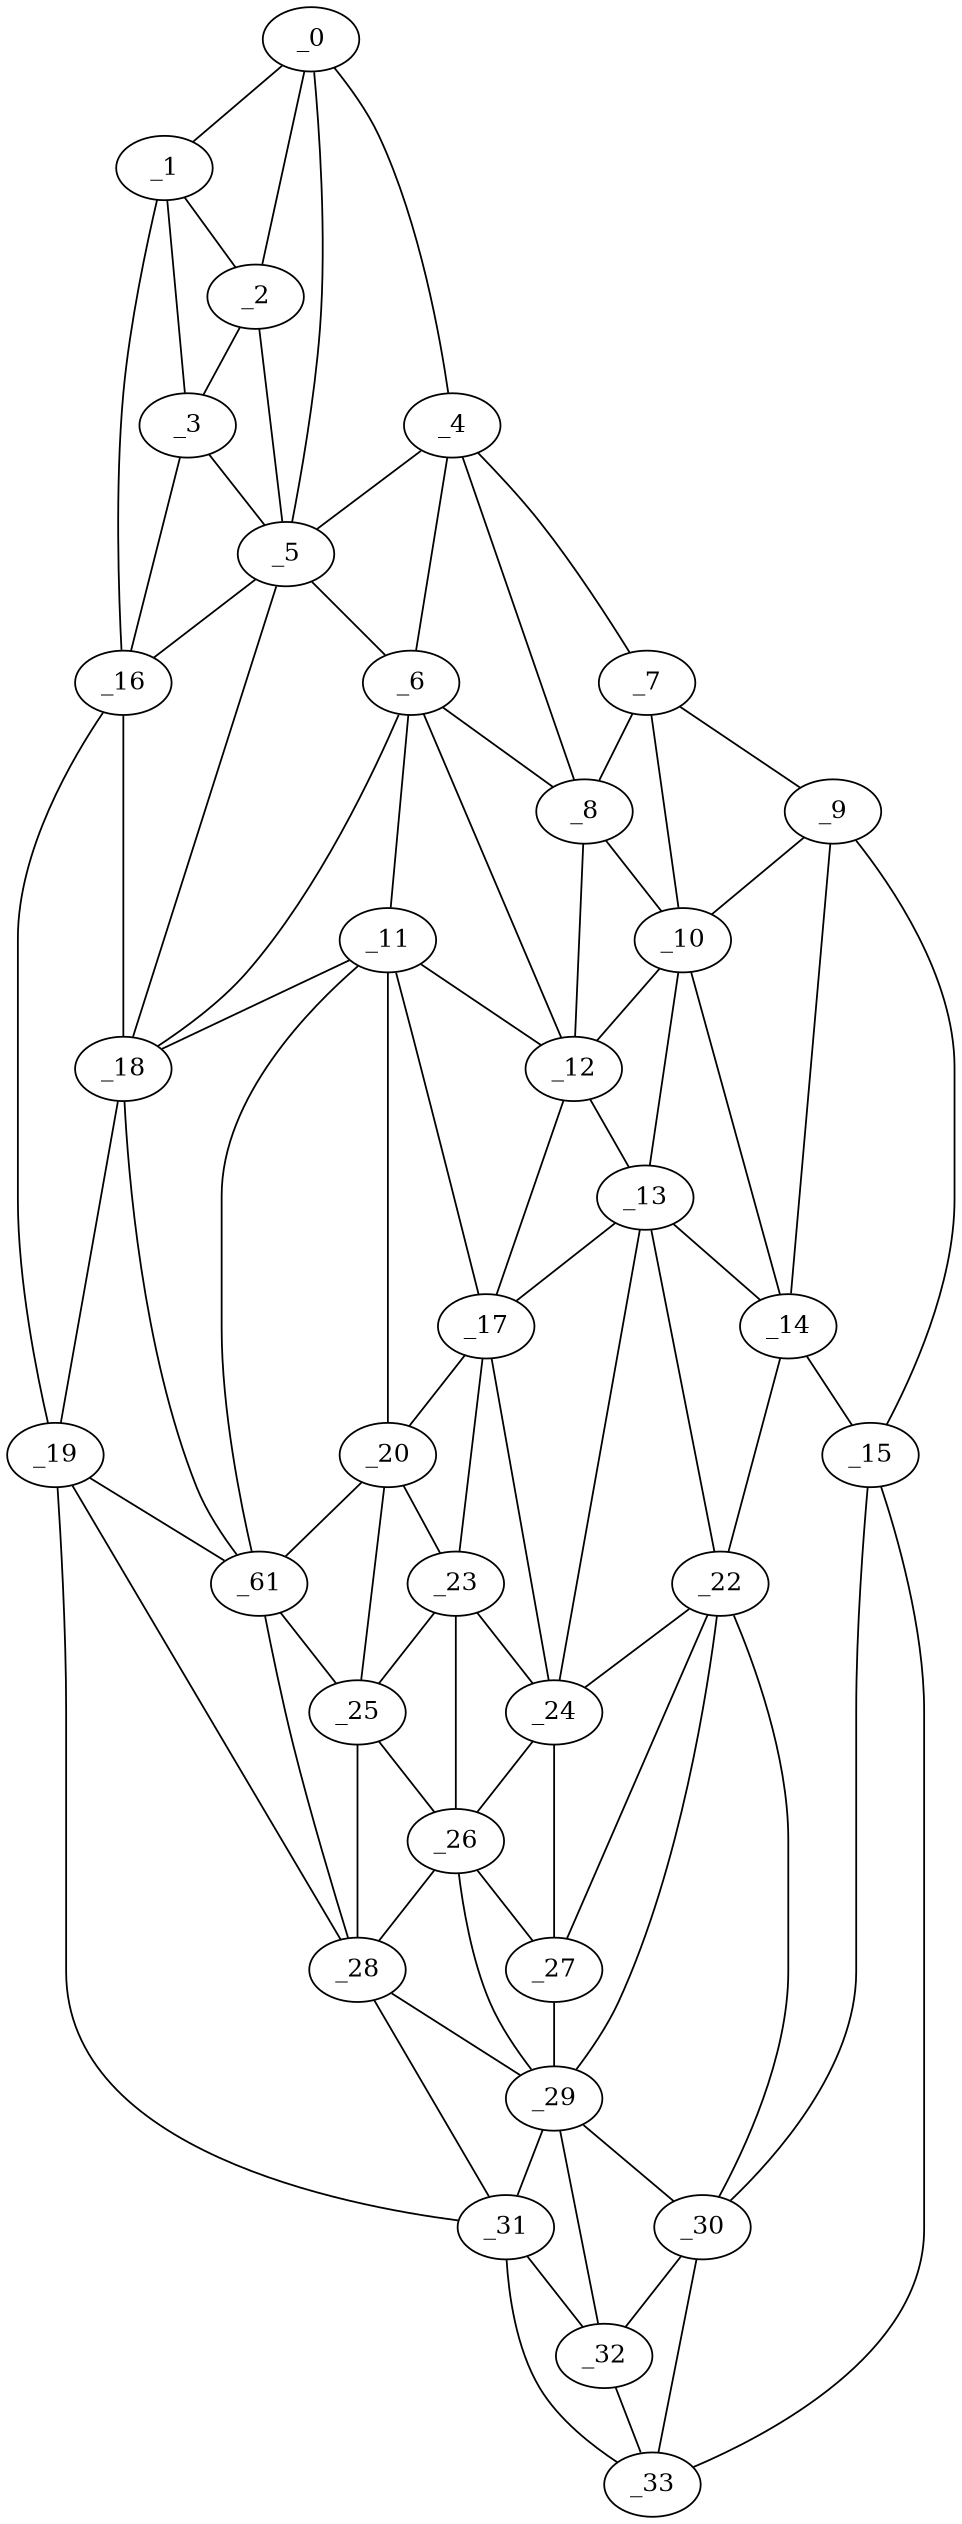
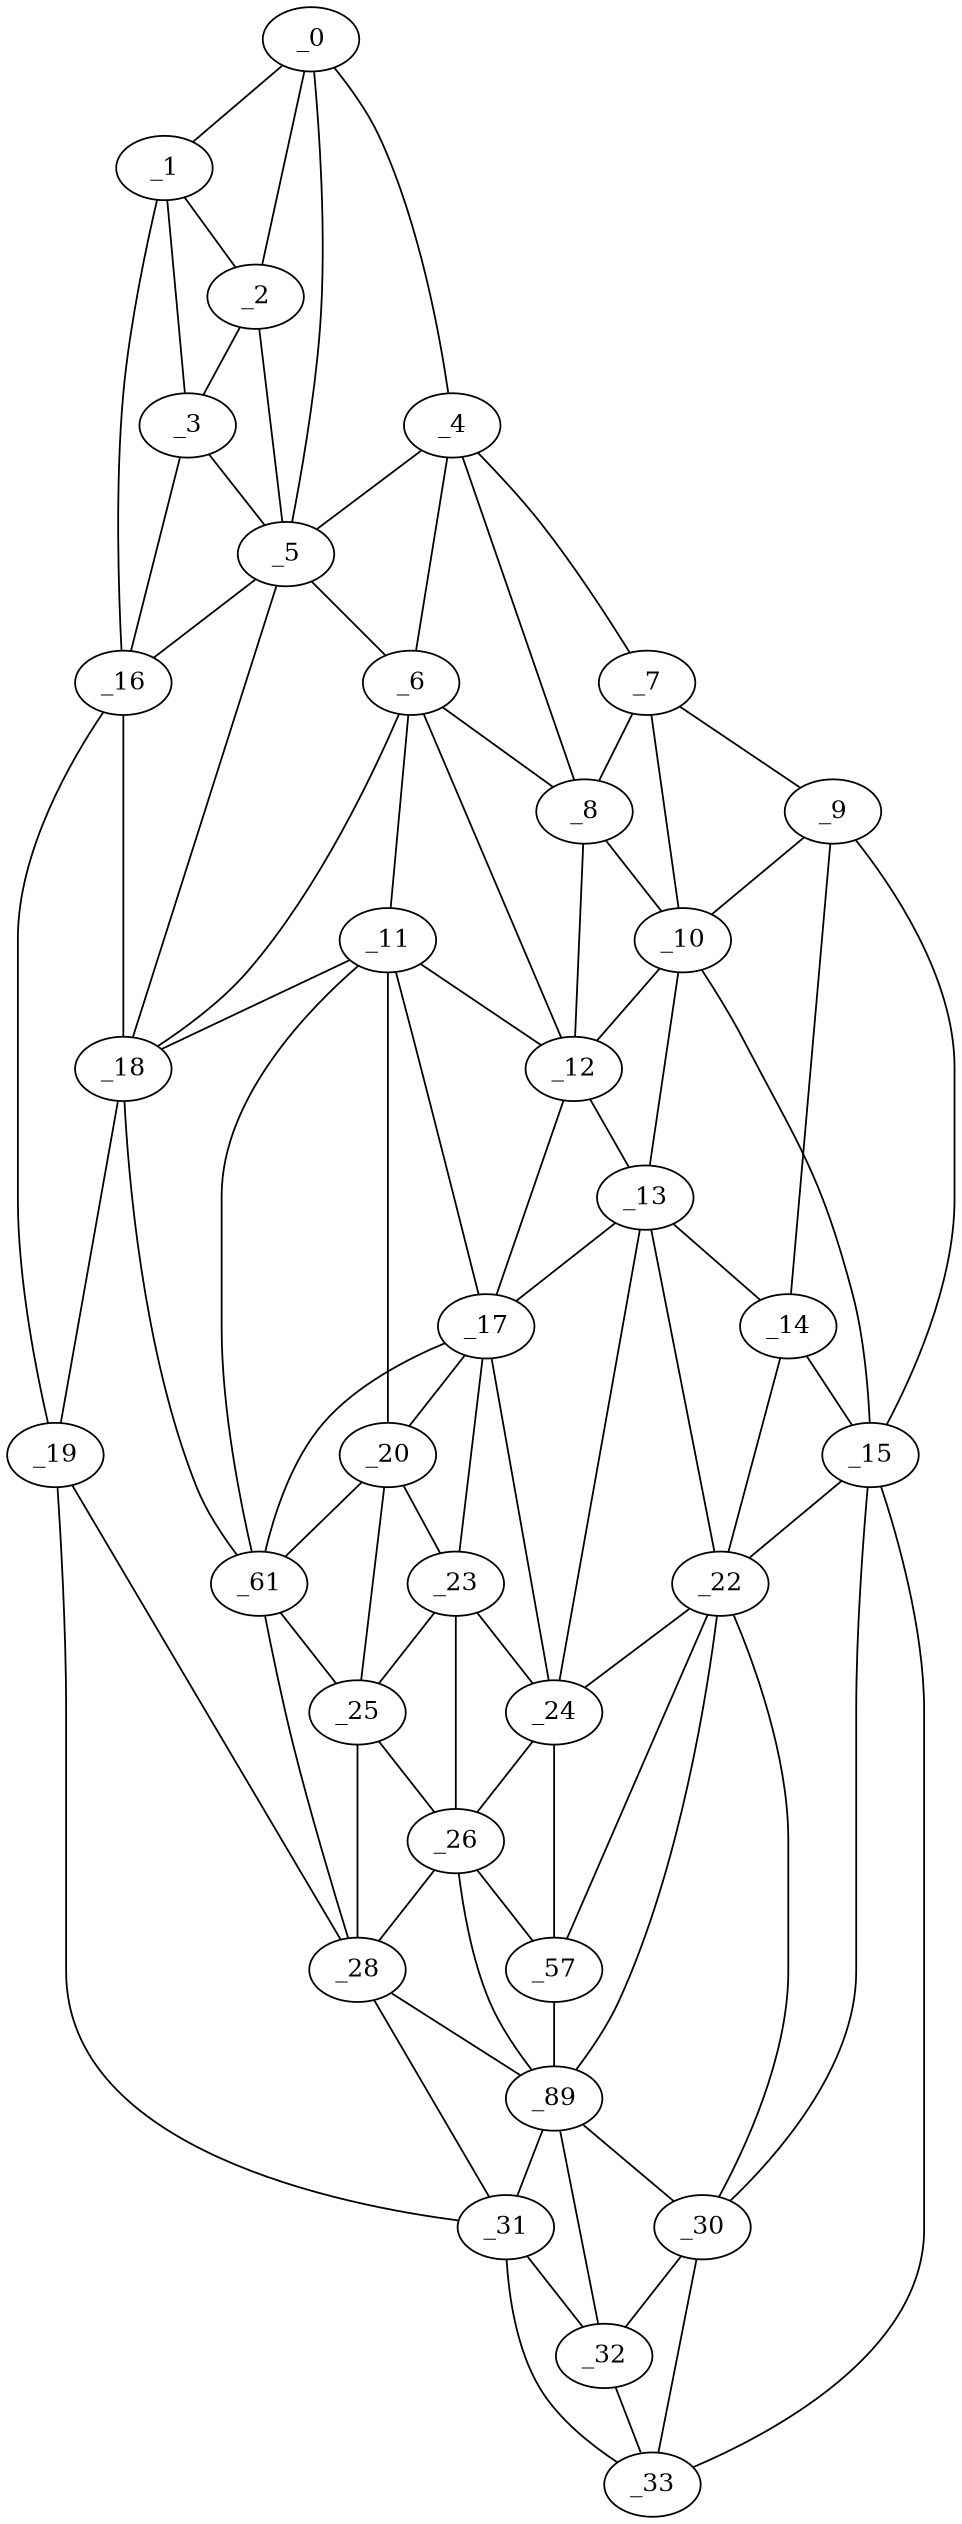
edge "_10" -- "_14": now "_10" -- "_15"
edge "_19" -- "_61": now "_17" -- "_61"
edge "_15" -- "_22": added
node "_27": label "_27" -> "_57"
node "_29": label "_29" -> "_89"
